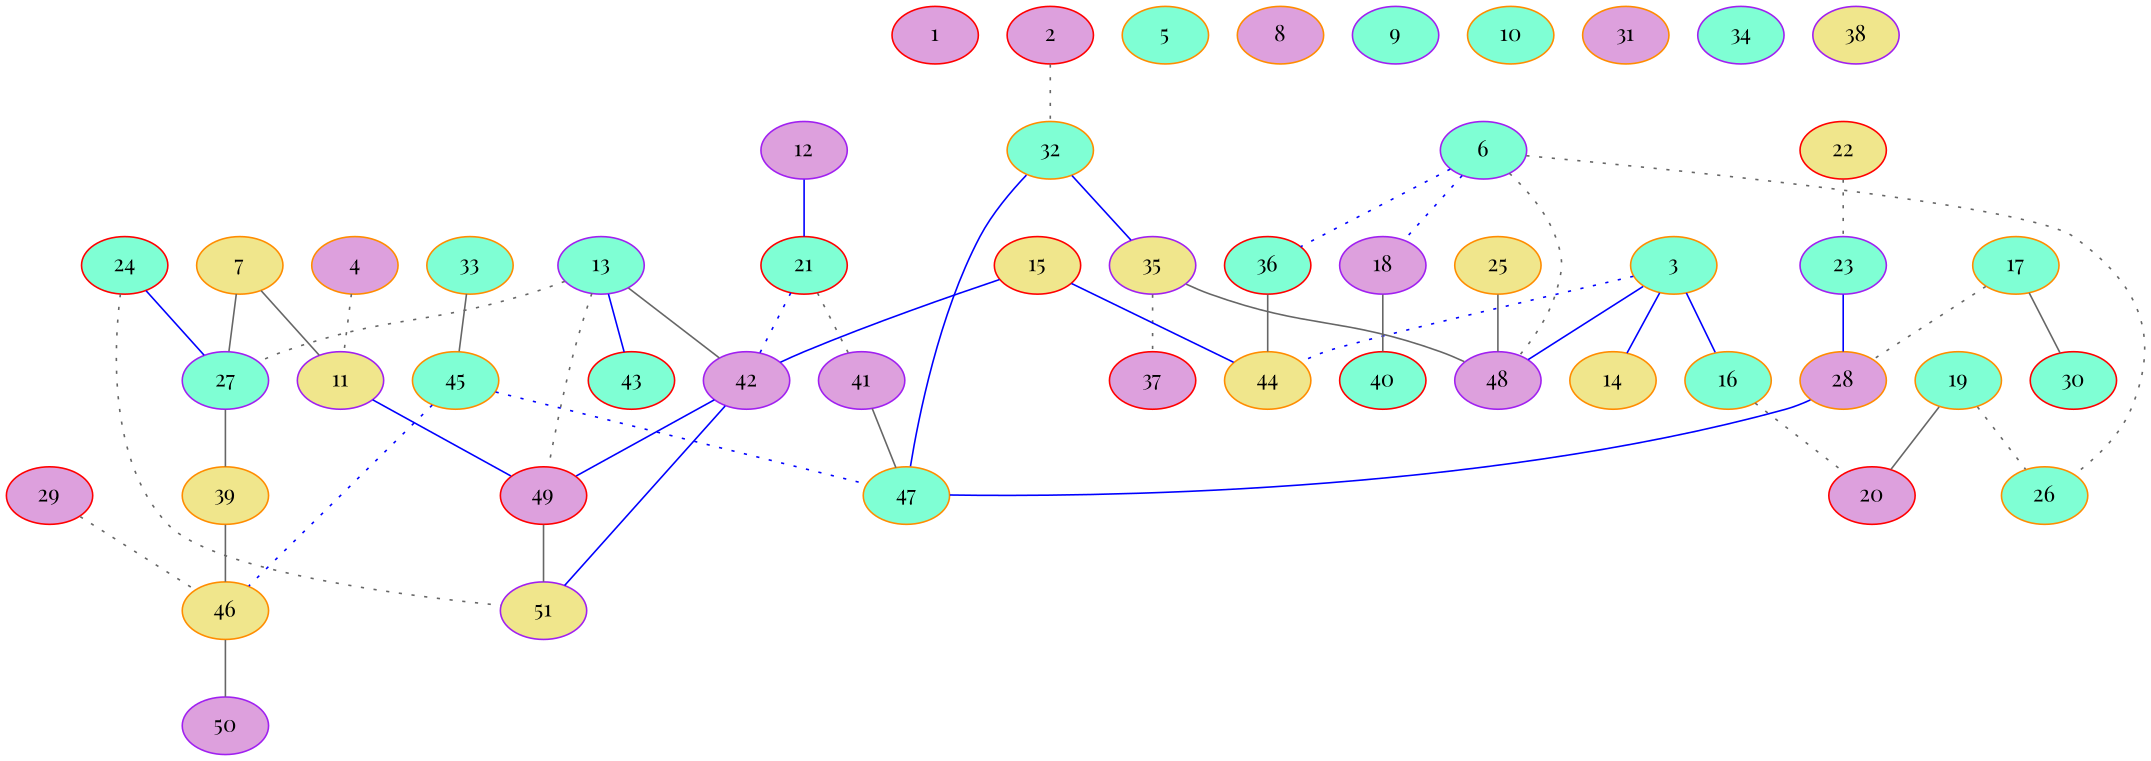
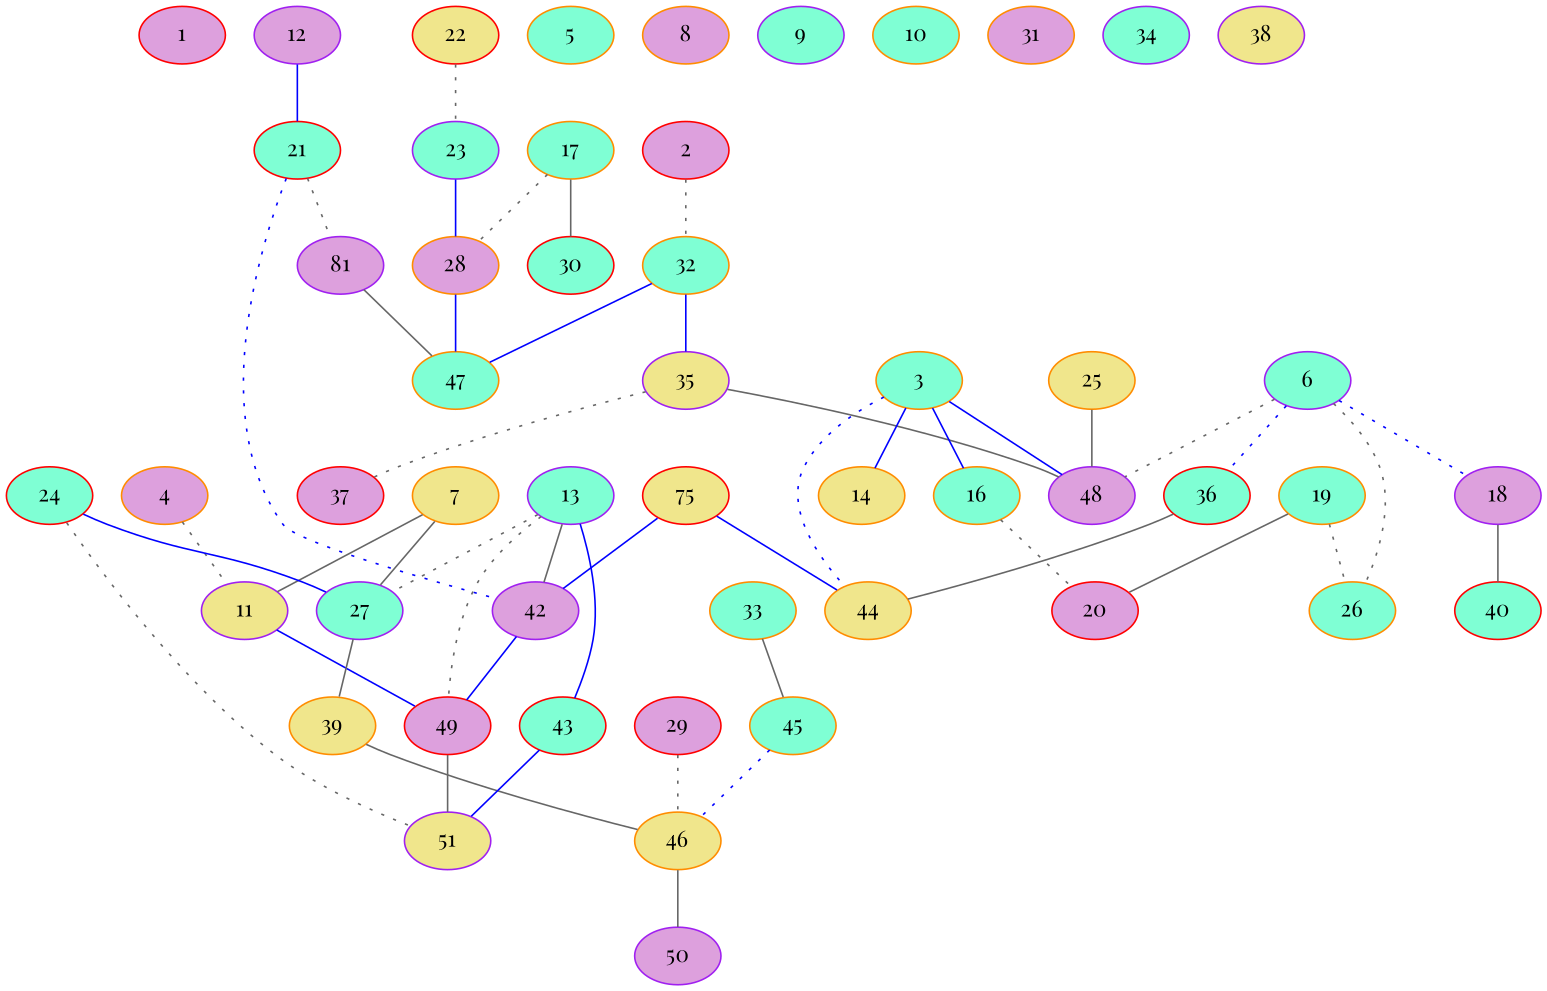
node "15": label "15" -> "75"
node "41": label "41" -> "81"
edge "45" -- "47": removed
edge "42" -- "51": now "43" -- "51"
